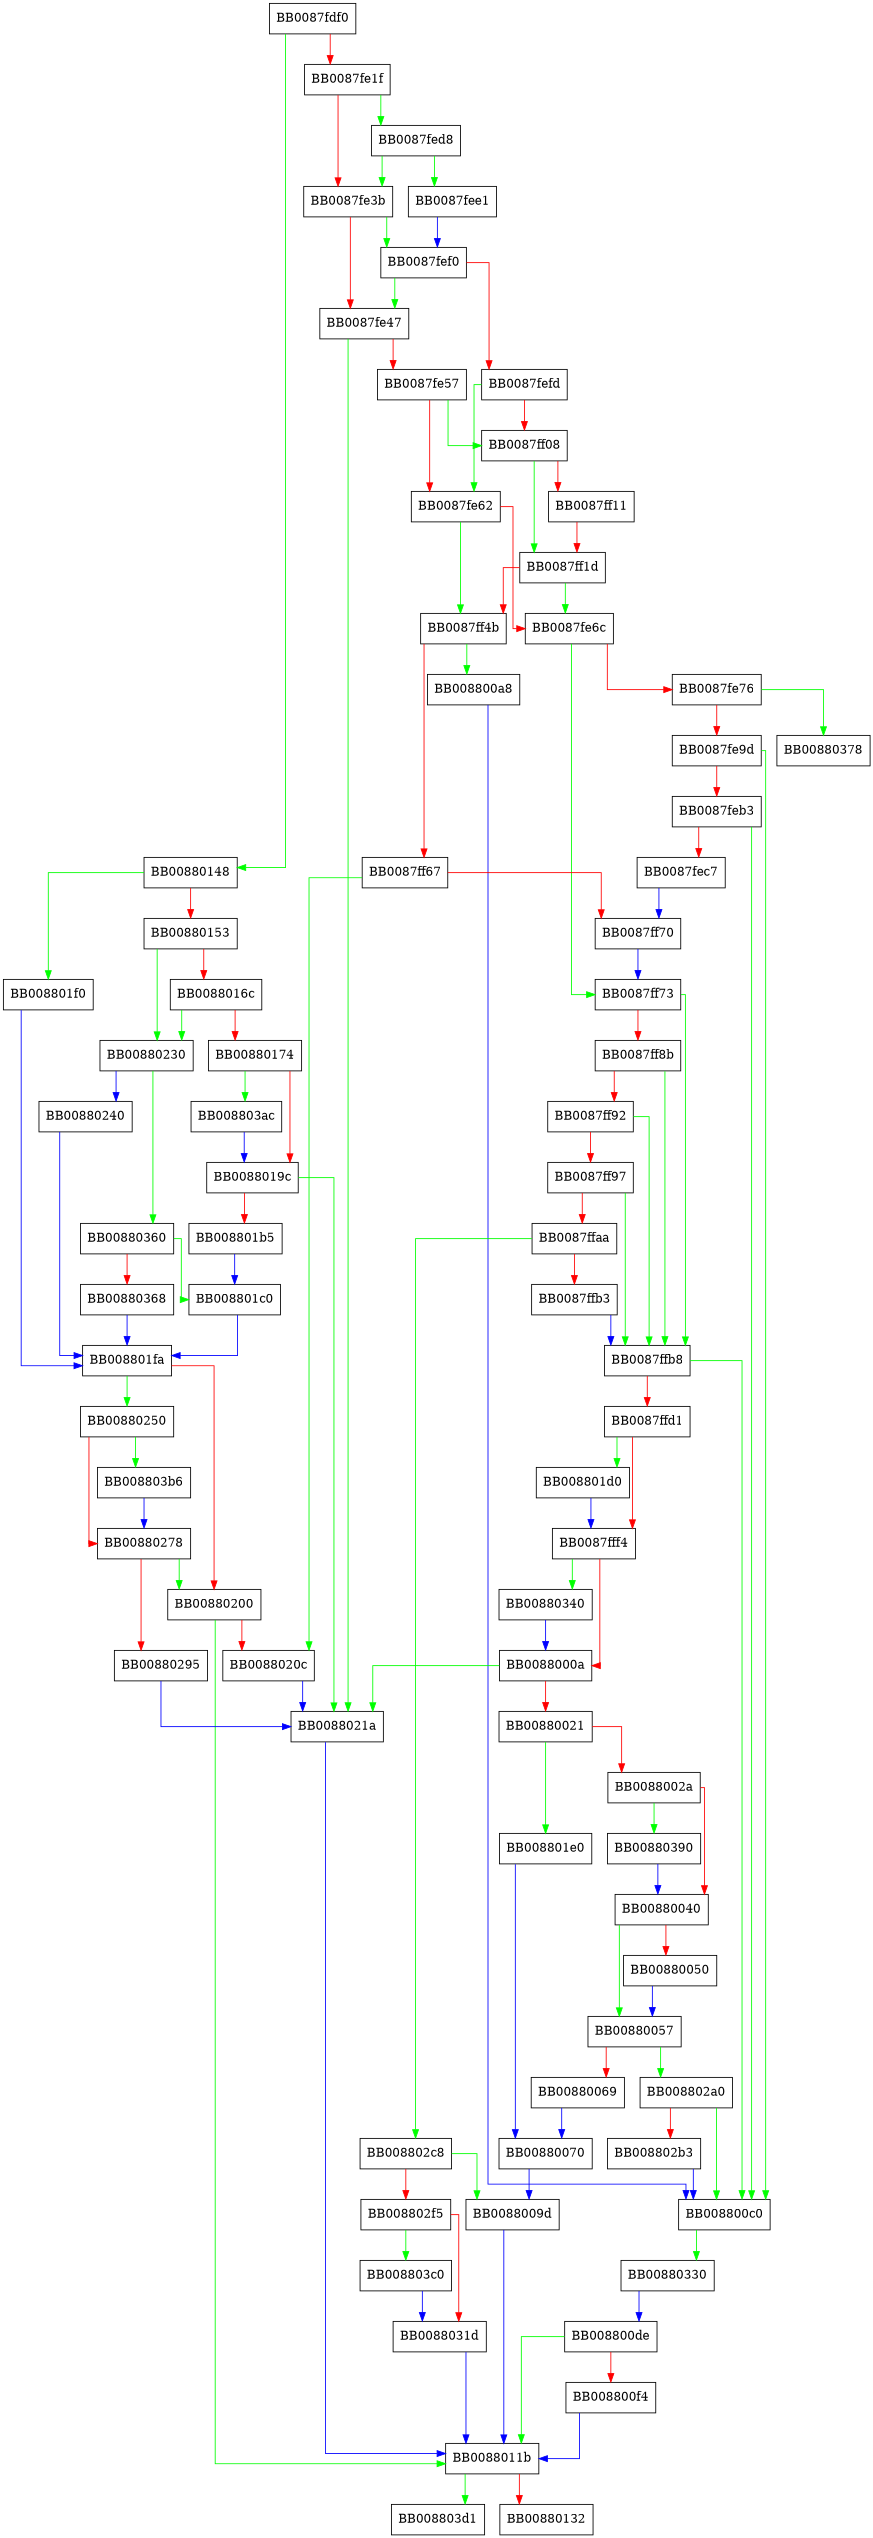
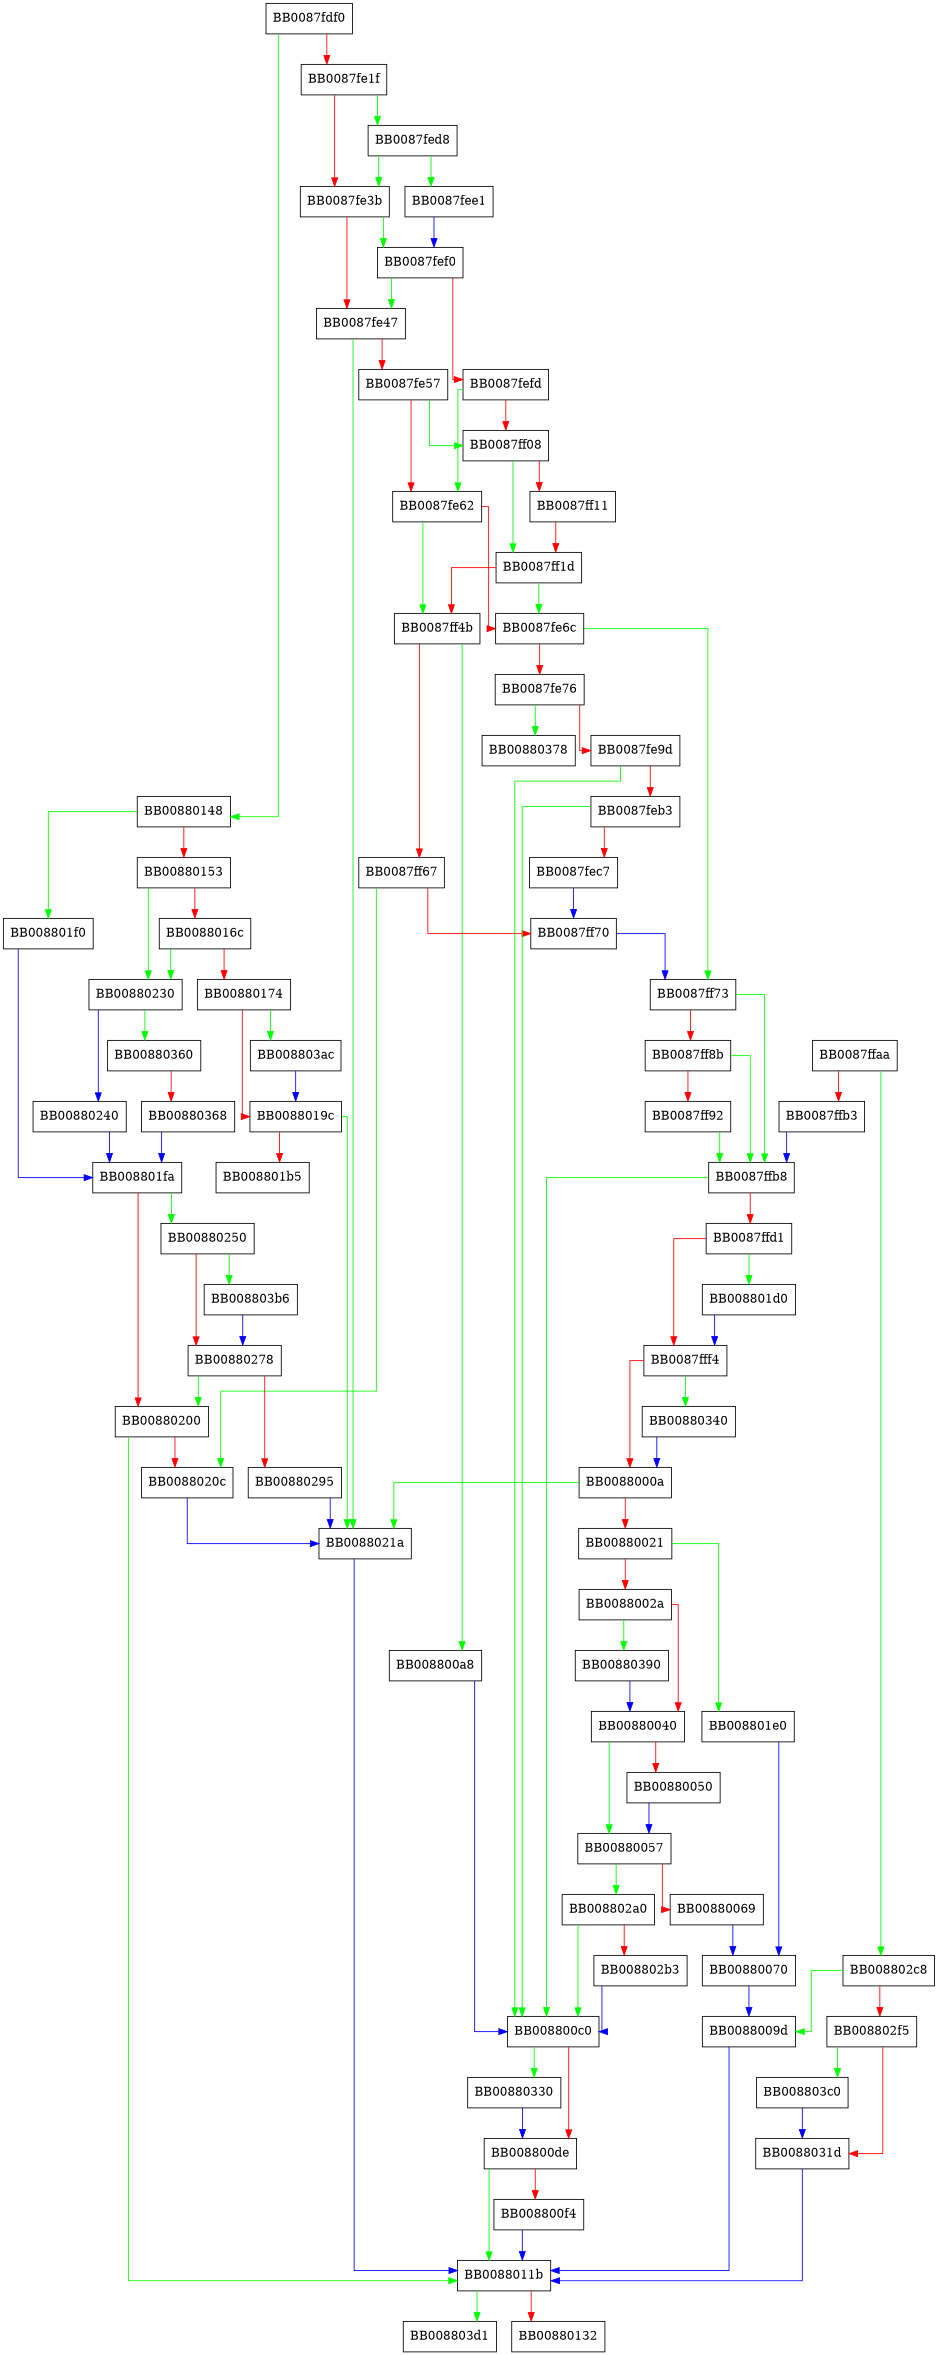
node "BB0087ff97": removed
node "BB008801c0": removed
edge "BB008800c0" -> "BB008800de": added
